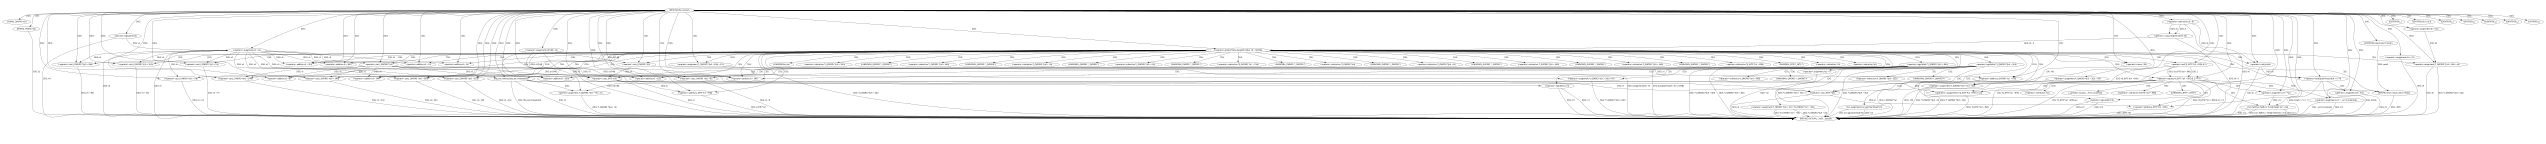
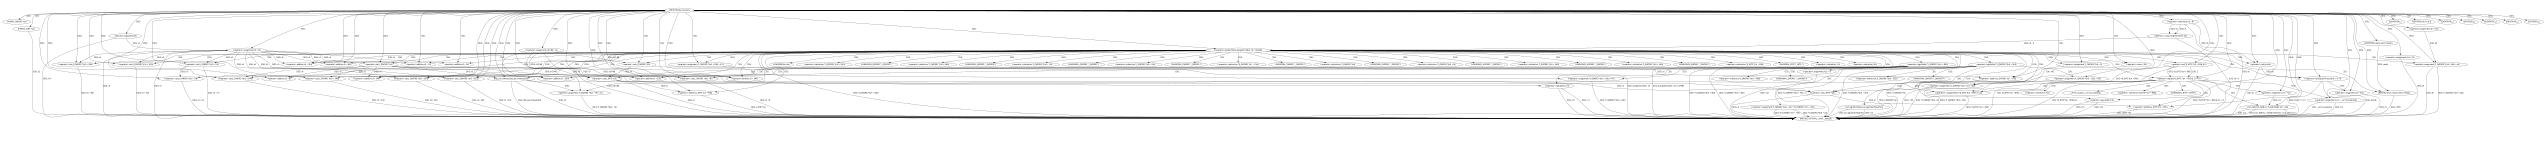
node "(PARAM,_PARAM *a2)": label "(PARAM,_PARAM *a2)" -> "(PARAM,_BYTE *a2)"
edge "(<operator>.assignment,v5 = v4)" -> "(<operator>.cast,(_DWORD *)(v5 + 24))": now "(<operator>.cast,(_QWORD *)(v5 + 16))" -> "(<operator>.cast,(_DWORD *)(v5 + 24))"
node "(<operator>.assignment,*(_DWORD *)v5 = 0)": added
edge "(<operator>.logicalNot,!*(_QWORD *)(v5 + 352))" -> "(<operator>.addition,v5 + 340)": now "(<operator>.logicalNot,!*(_QWORD *)(v5 + 352))" -> "(<operator>.assignment,*(_QWORD *)(v5 + 352) = v10)"
edge "(tftp_set_timeouts,tftp_set_timeouts(v5))" -> "(RETURN,return result;,return result;)": now "(METHOD,tftp_connect)" -> "(RETURN,return result;,return result;)"
node "(__operator_location,__errno_location())": label "(__operator_location,__errno_location())" -> "(__errno_location,__errno_location())"
node "(Curl_assignment,Curl_pgrsStartNow(*a1))": label "(Curl_assignment,Curl_pgrsStartNow(*a1))" -> "(Curl_pgrsStartNow,Curl_pgrsStartNow(*a1))"
